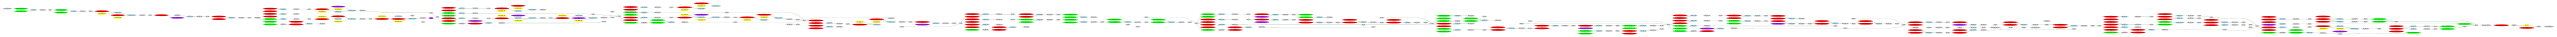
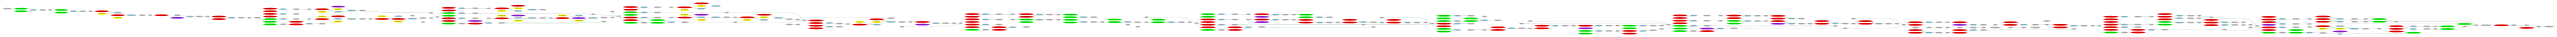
node "RELU_#61": fillcolor purple -> lightgrey
node "flatten_#535": fillcolor yellow -> lightgrey
